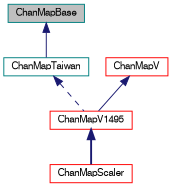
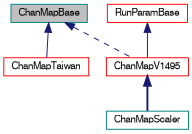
node "ChanMapTaiwan": color teal -> red
node "ChanMapV": label "ChanMapV" -> "RunParamBase"
edge "ChanMapV1495" -> "ChanMapTaiwan": now "ChanMapV1495" -> "ChanMapBase"
node "ChanMapScaler": color red -> teal
